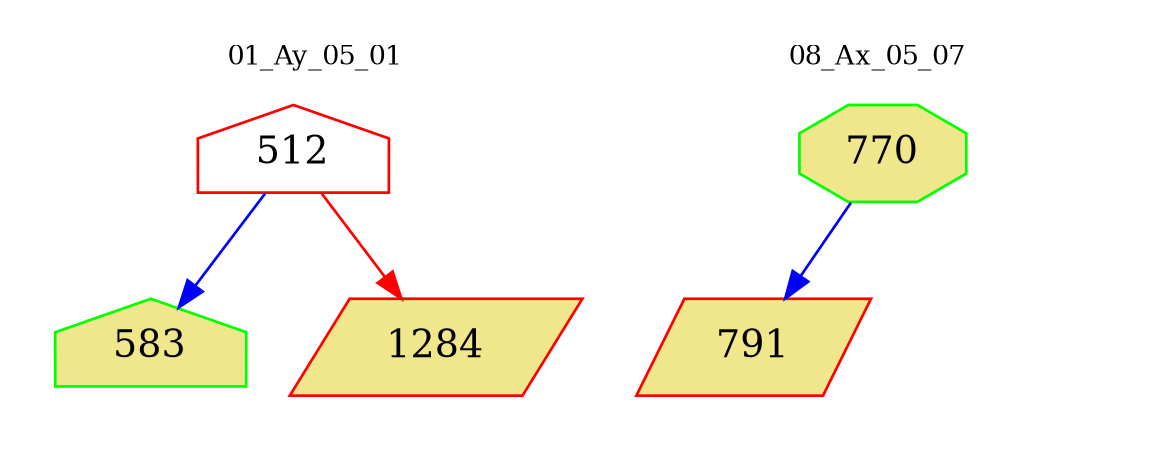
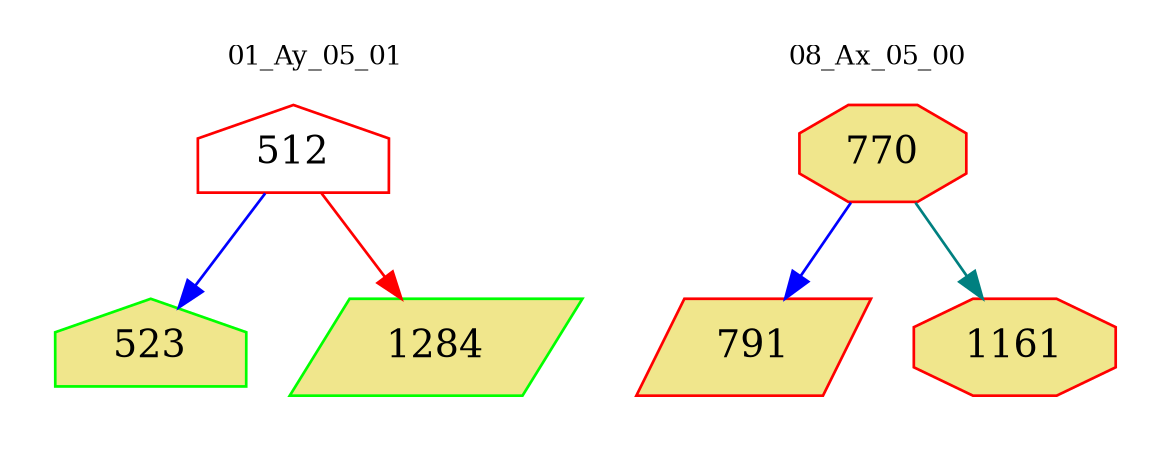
cluster "08_Ax_05_07": label "08_Ax_05_07" -> "08_Ax_05_00"
node "770": color green -> red
node "583": label "583" -> "523"
node "1284": color red -> green
node "1161": added
